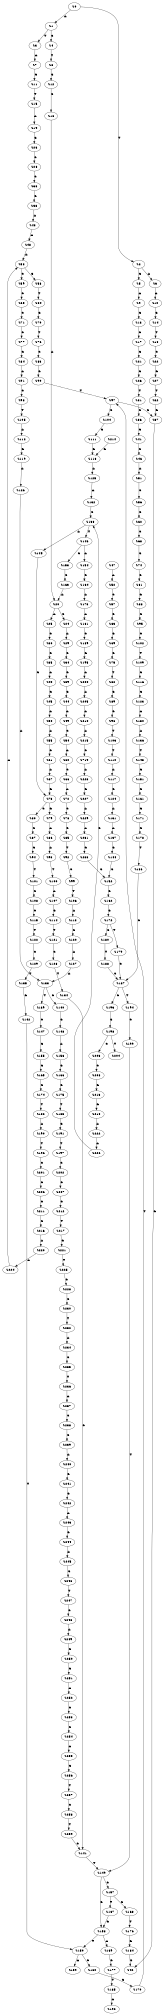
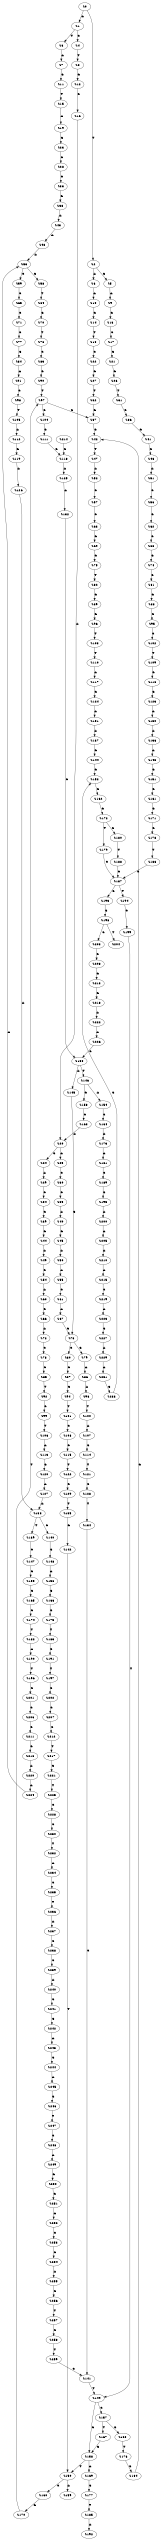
edge "S42" -> "S47": added, label "T"
edge "S136" -> "S143": label "T" -> "A"
node "S719": label "S719" -> "S219"
